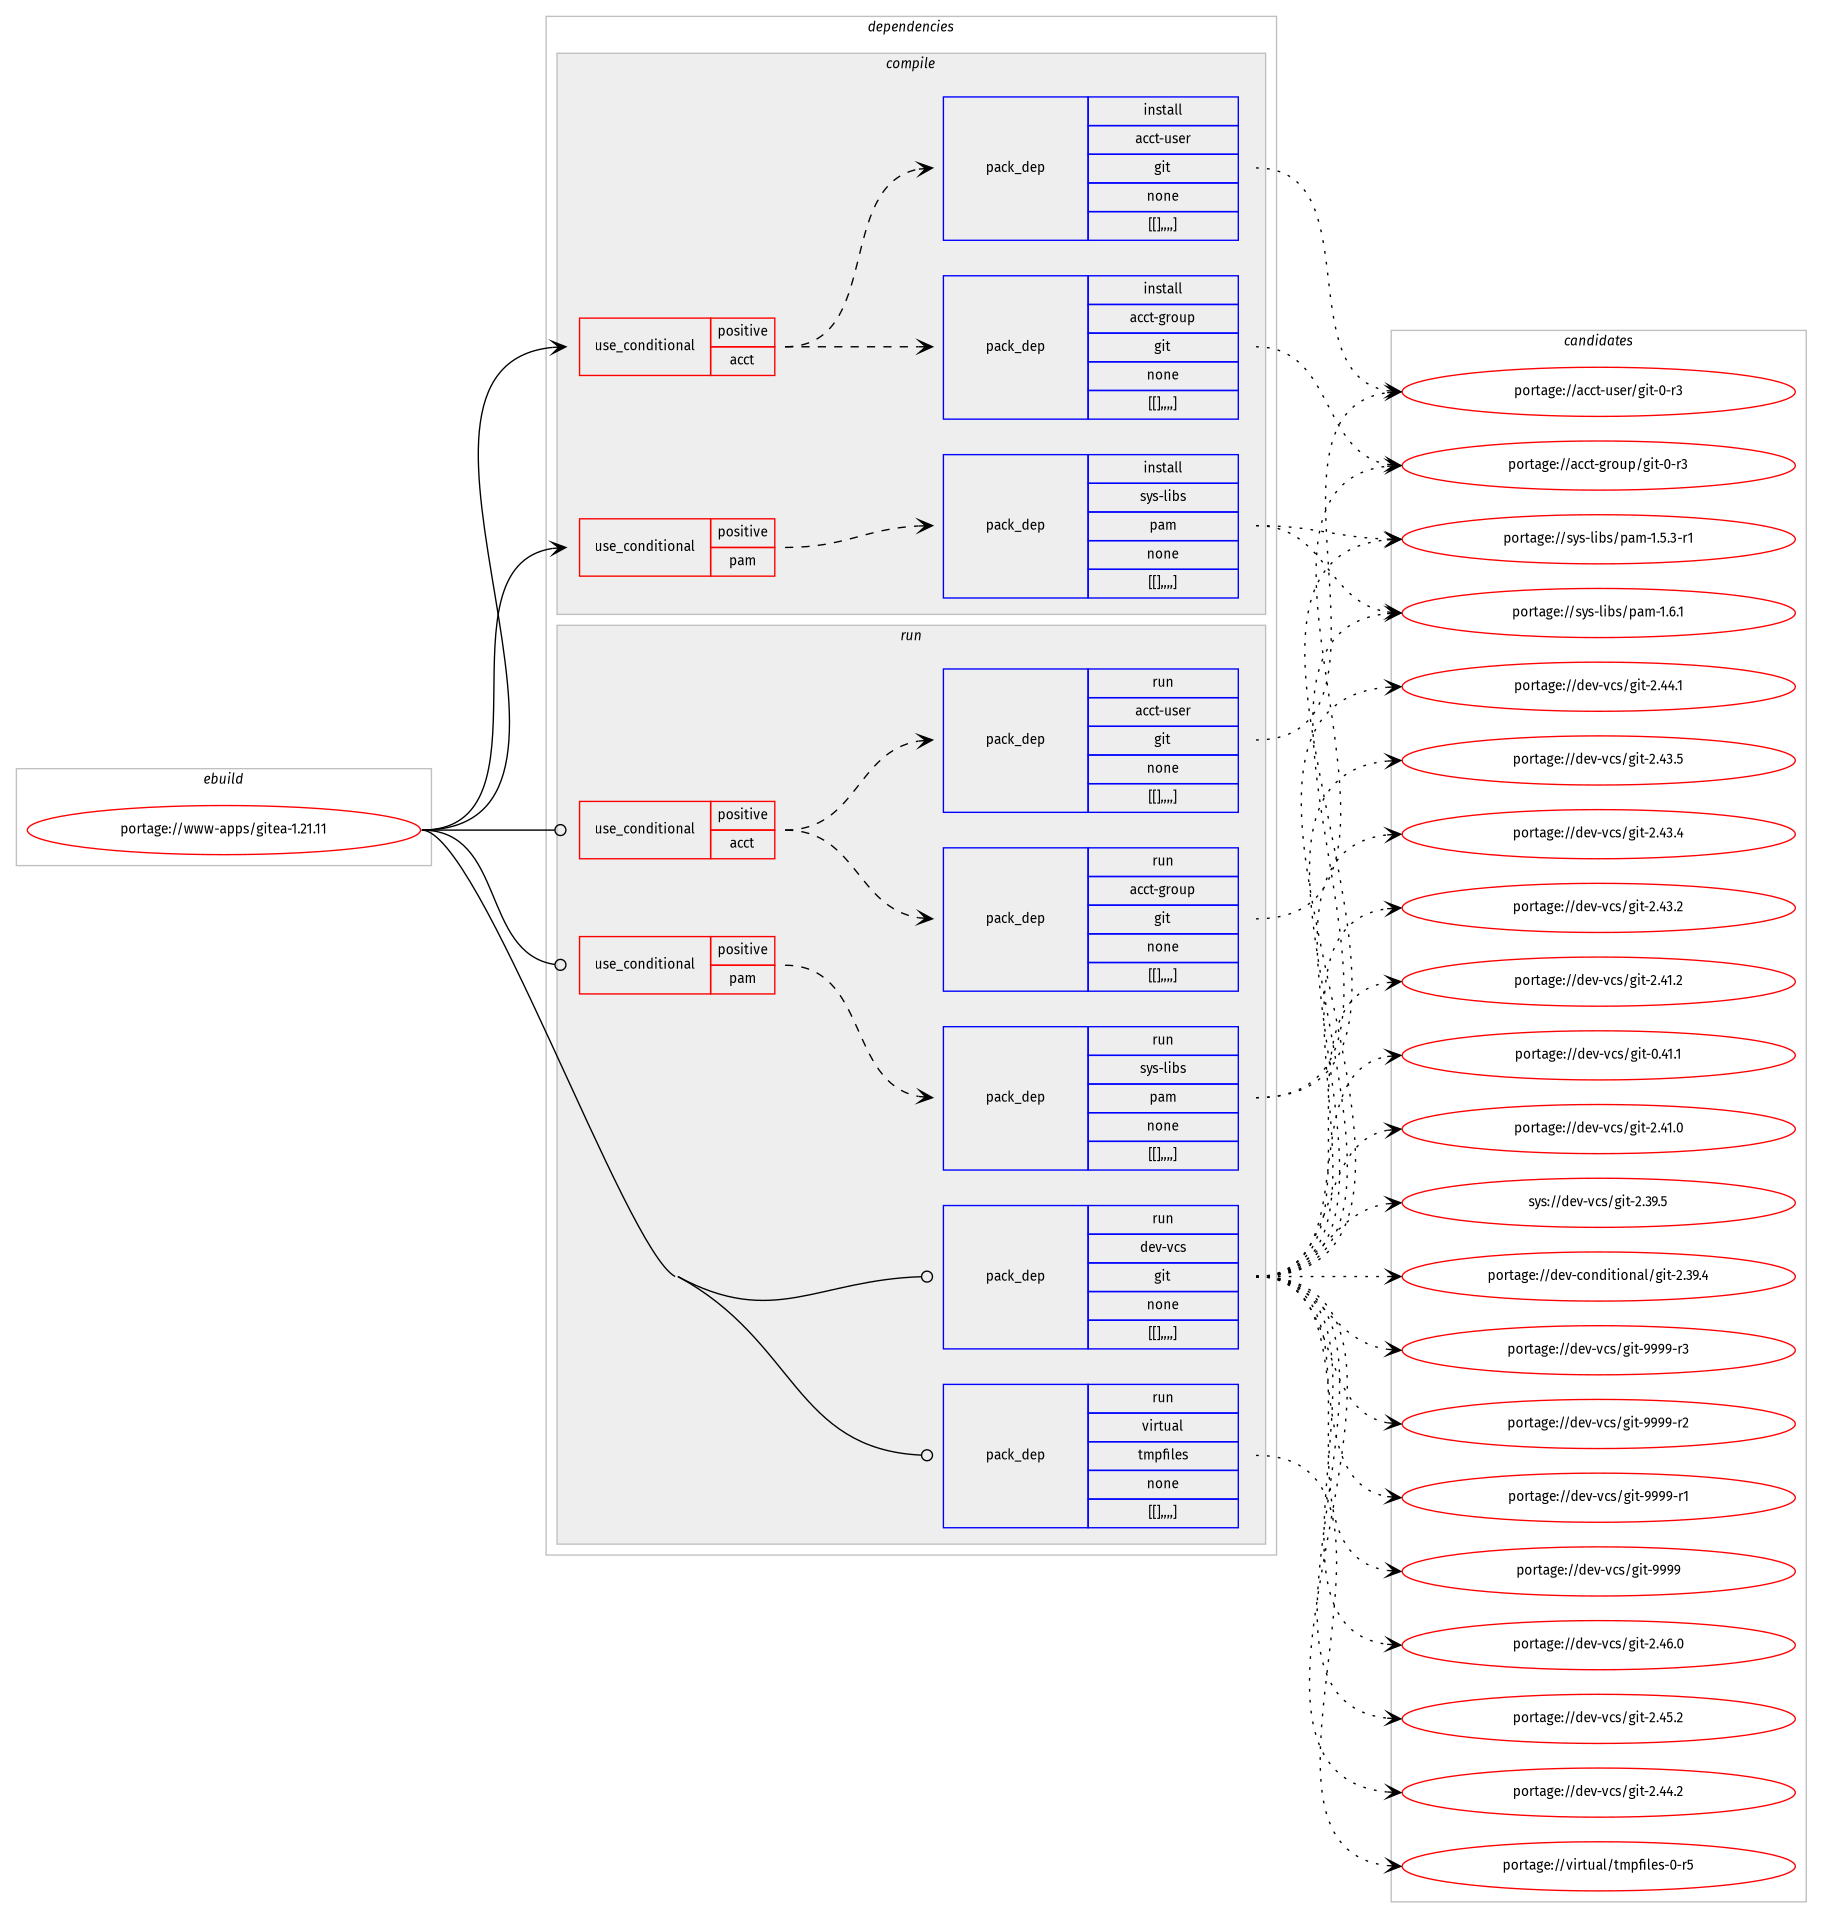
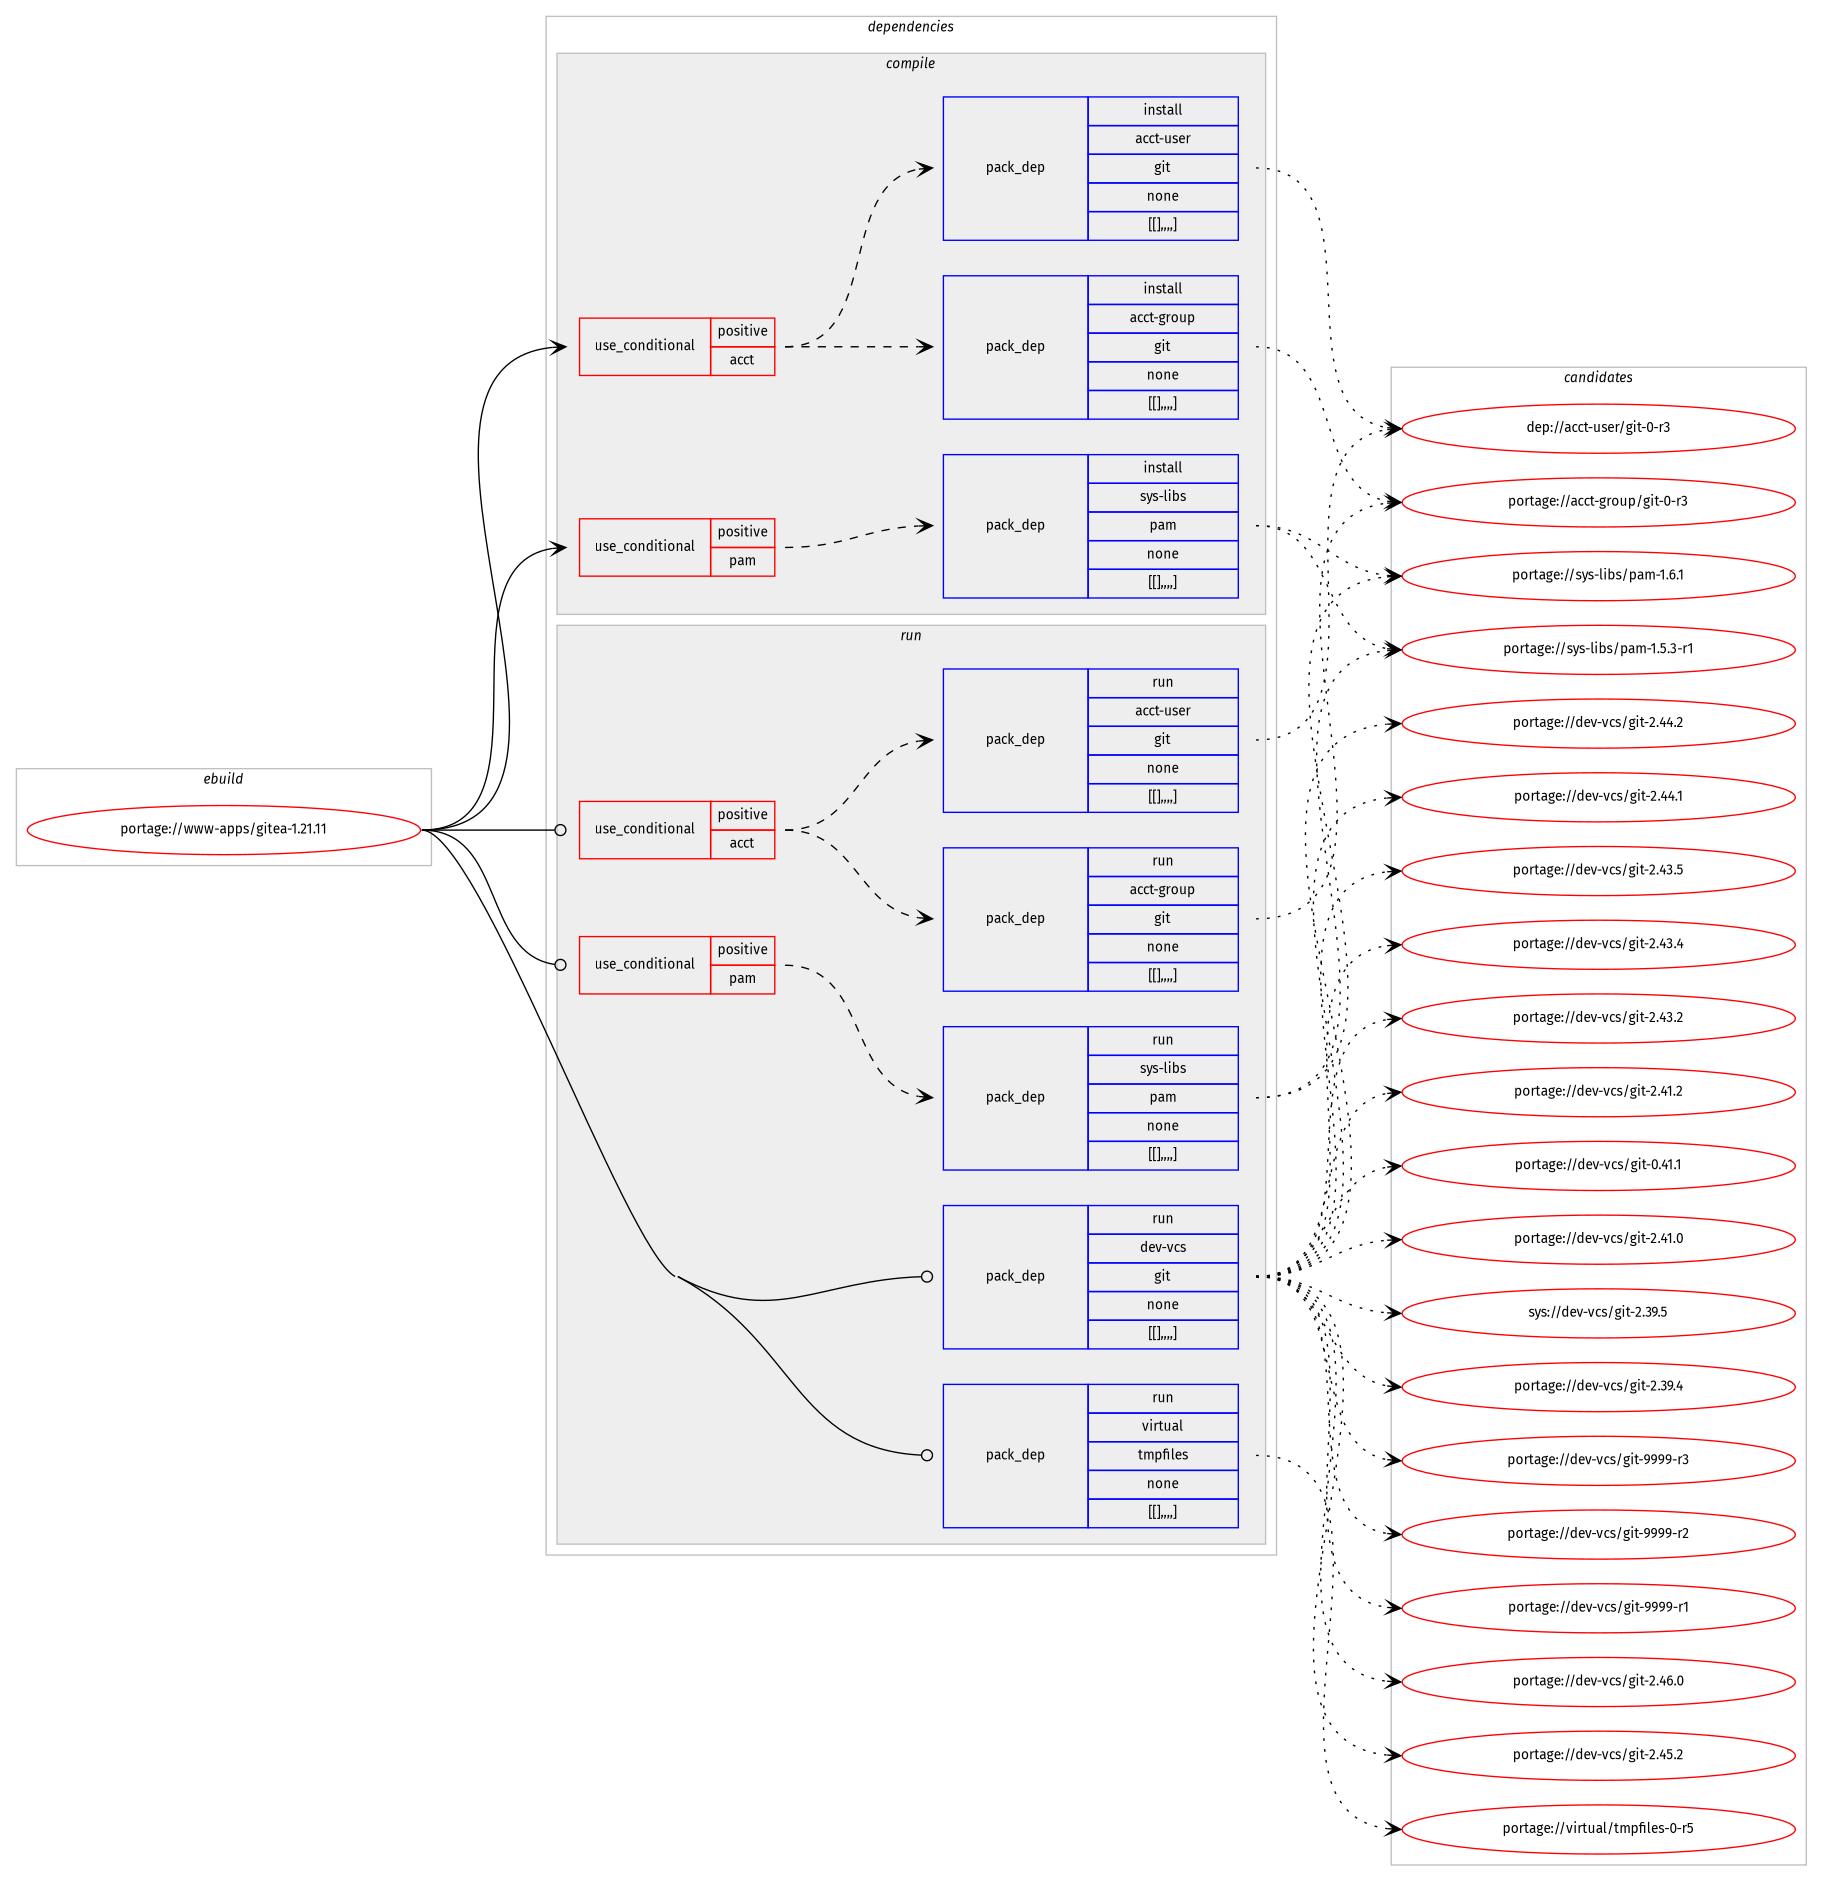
node "portage://acct-user/git-0-r3": label "portage://acct-user/git-0-r3" -> "dep://acct-user/git-0-r3"
node "portage://dev-conditional/git-2.39.4": label "portage://dev-conditional/git-2.39.4" -> "portage://dev-vcs/git-2.39.4"
node "portage://dev-vcs/git-9999": removed
